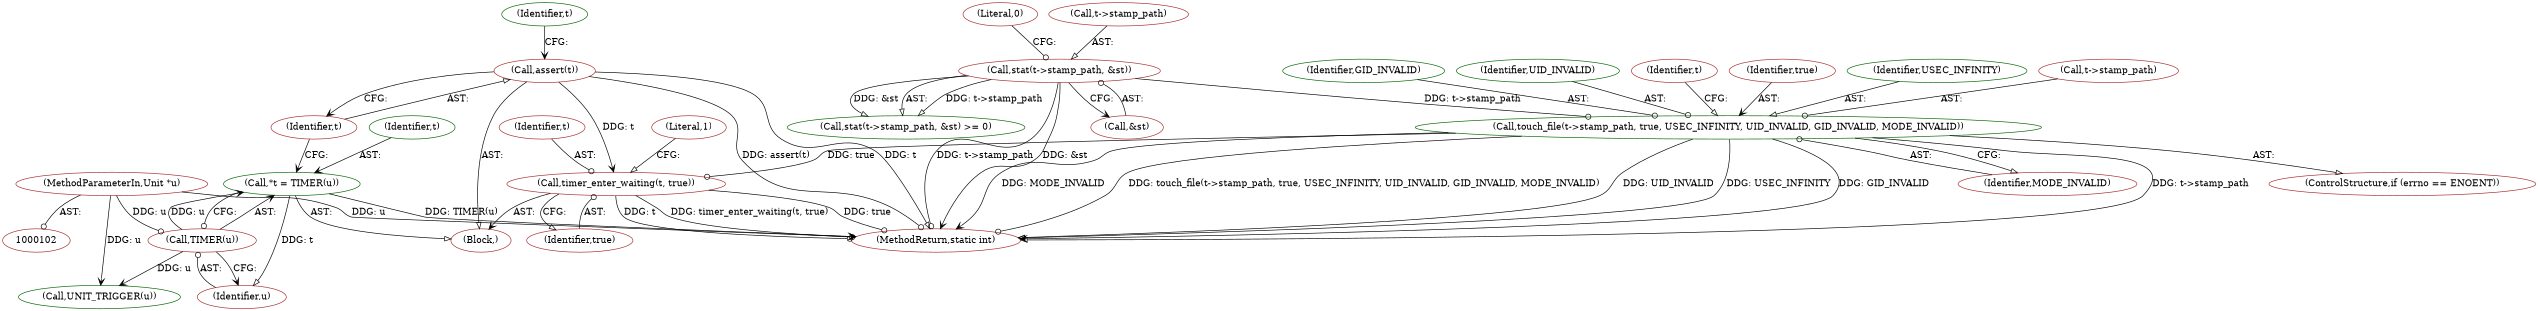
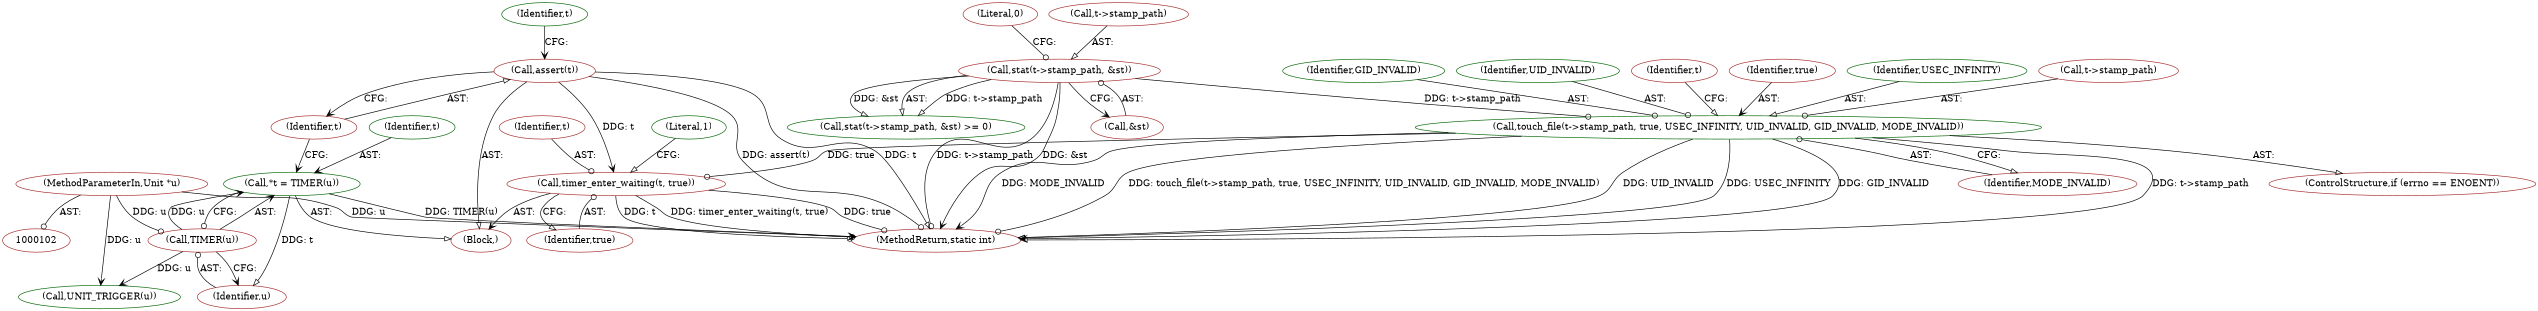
node "(Literal,1)": color brown -> darkgreen
